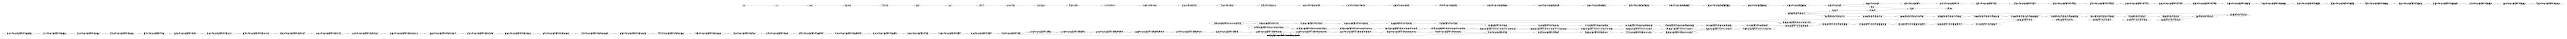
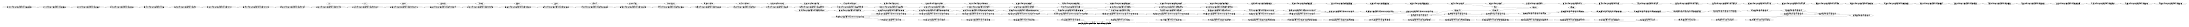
node "83, 225: 9 10 16 17 23 24 39 40 41 42 95 96 97 98 99 100 101": removed
